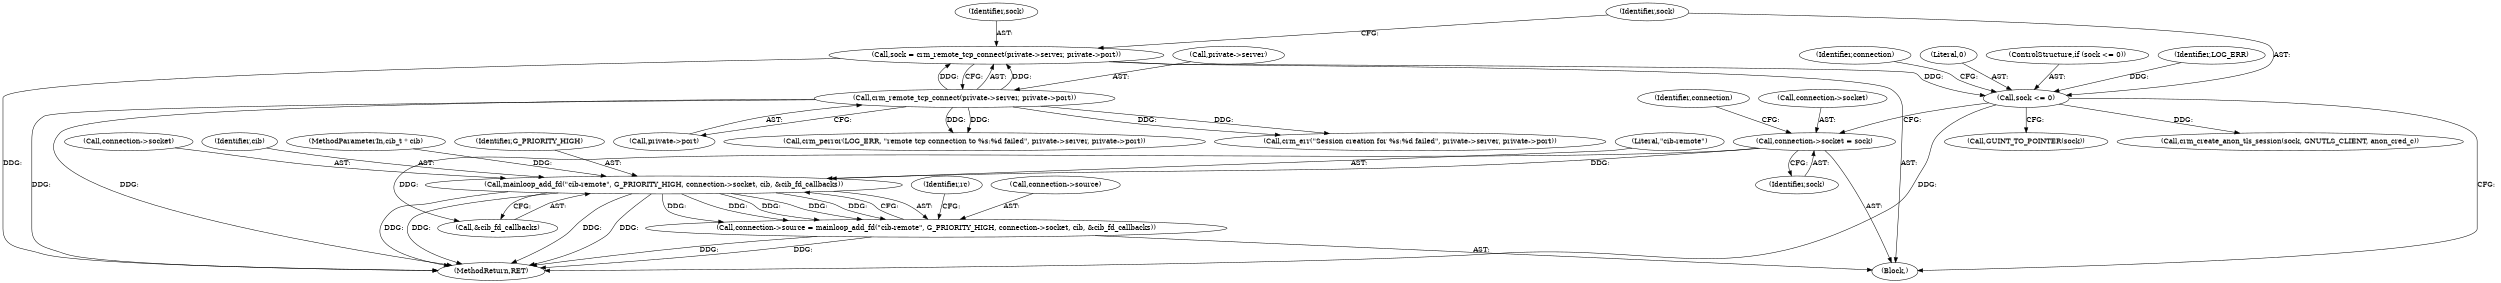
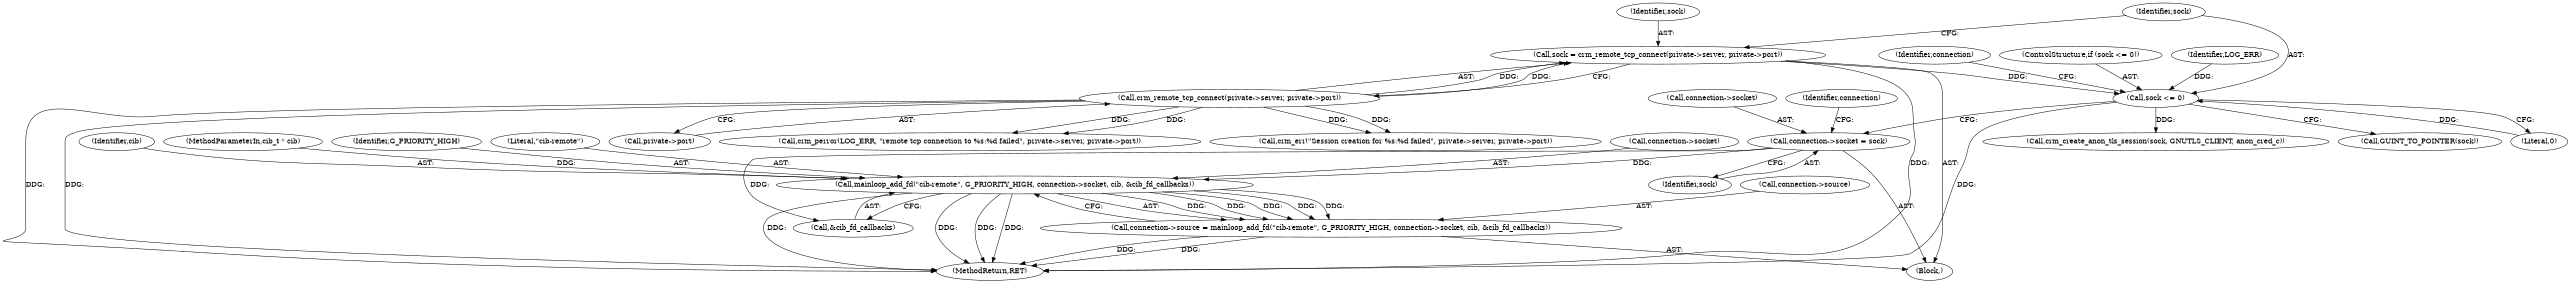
node "(Call,private->server)": removed
edge "(Literal,0)" -> "(Call,sock <= 0)": label "AST: " -> "DDG: "
node "(Identifier,rc)": removed
edge "(Call,sock <= 0)" -> "(Block,)": now "(Call,sock <= 0)" -> "(Literal,0)"
